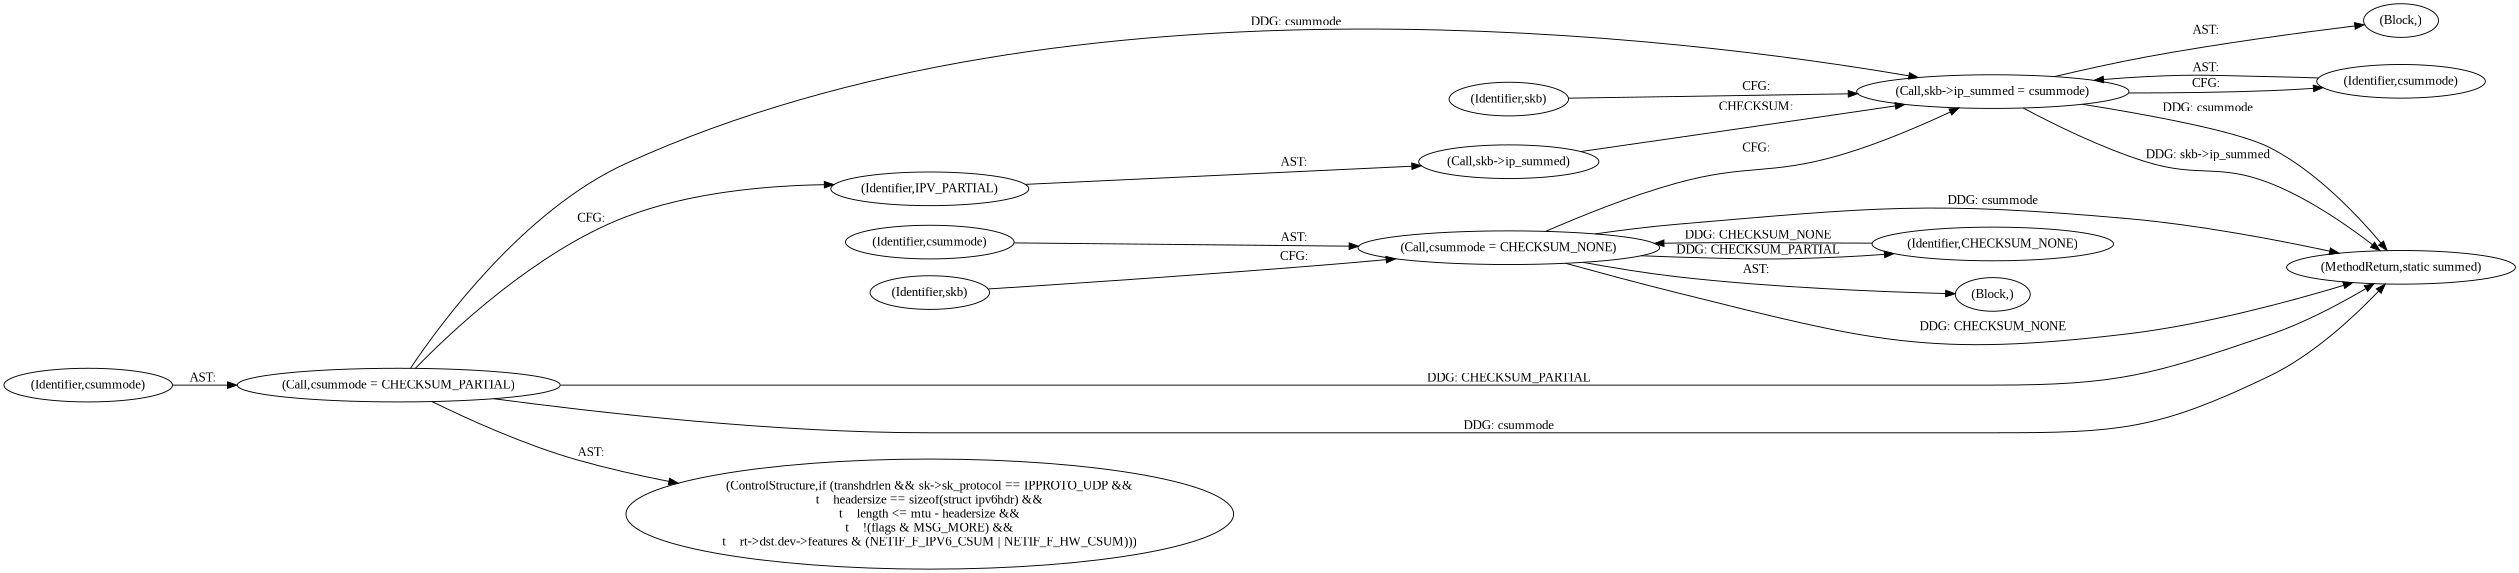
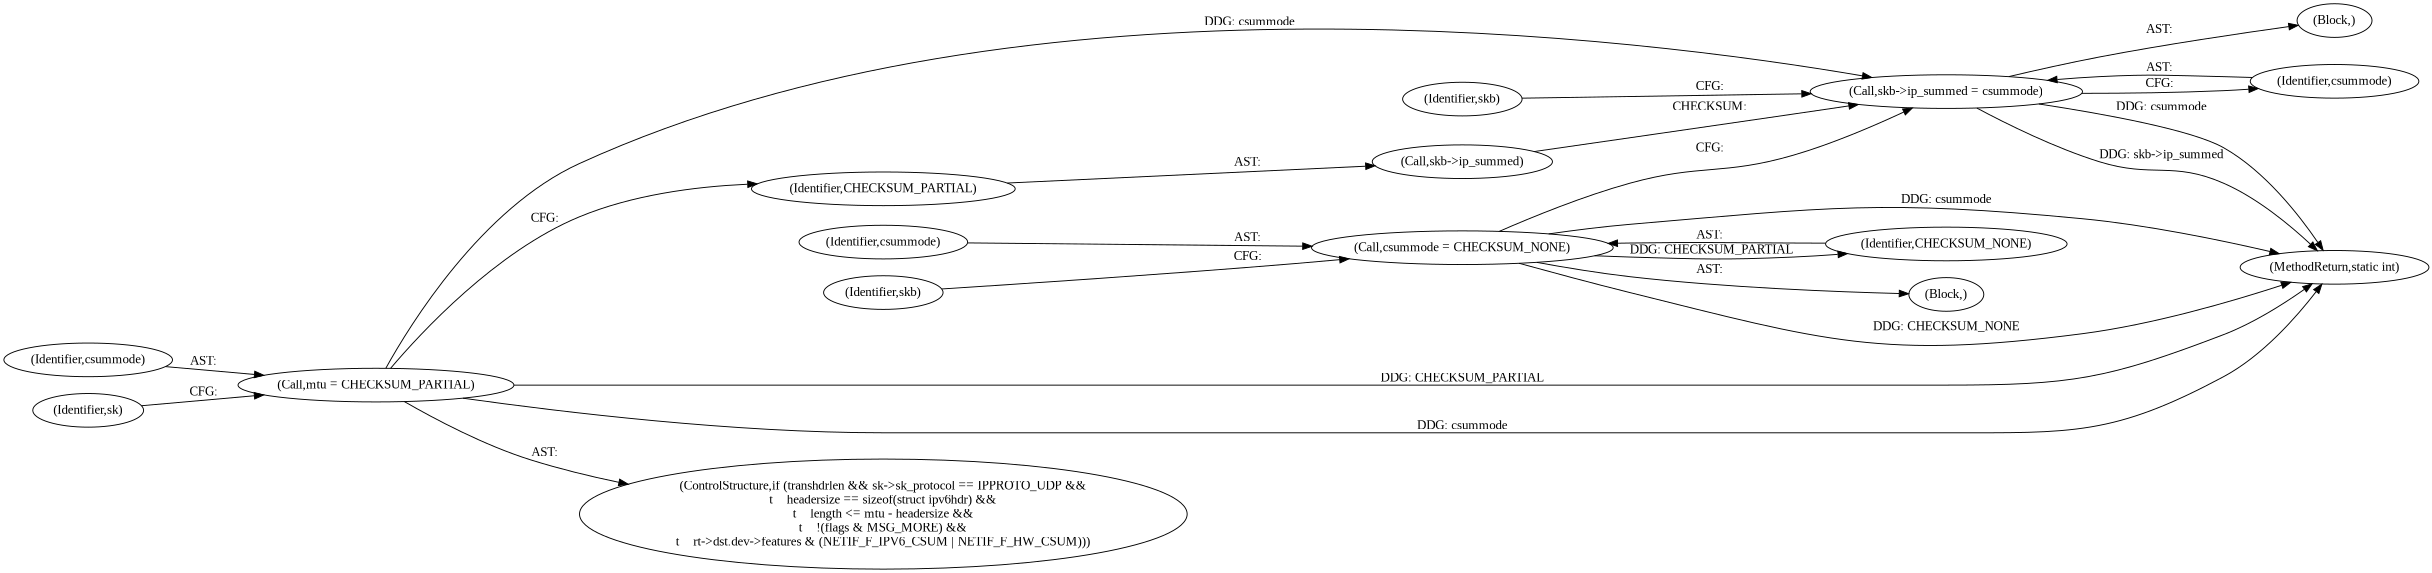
node "(Identifier,IPV_PARTIAL)": label "(Identifier,IPV_PARTIAL)" -> "(Identifier,CHECKSUM_PARTIAL)"
edge "(Identifier,CHECKSUM_NONE)" -> "(Call,csummode = CHECKSUM_NONE)": label "DDG: CHECKSUM_NONE" -> "AST: "
node "(MethodReturn,static summed)": label "(MethodReturn,static summed)" -> "(MethodReturn,static int)"
node "(Call,csummode = CHECKSUM_PARTIAL)": label "(Call,csummode = CHECKSUM_PARTIAL)" -> "(Call,mtu = CHECKSUM_PARTIAL)"
node "(Identifier,sk)": added
